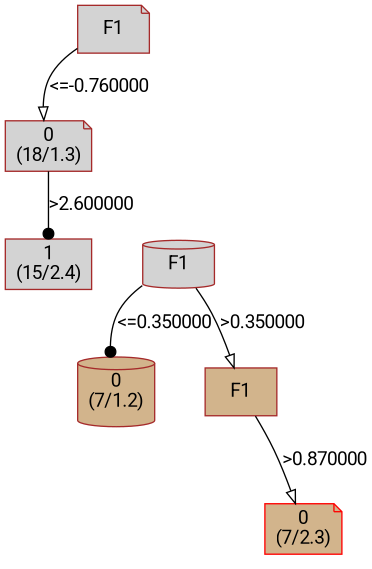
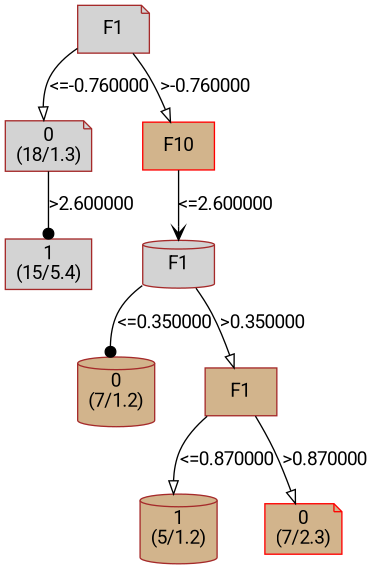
node "F10": added
node "1 (15/2.4)": label "1 (15/2.4)" -> "1 (15/5.4)"
node "1 (5/1.2)": added
